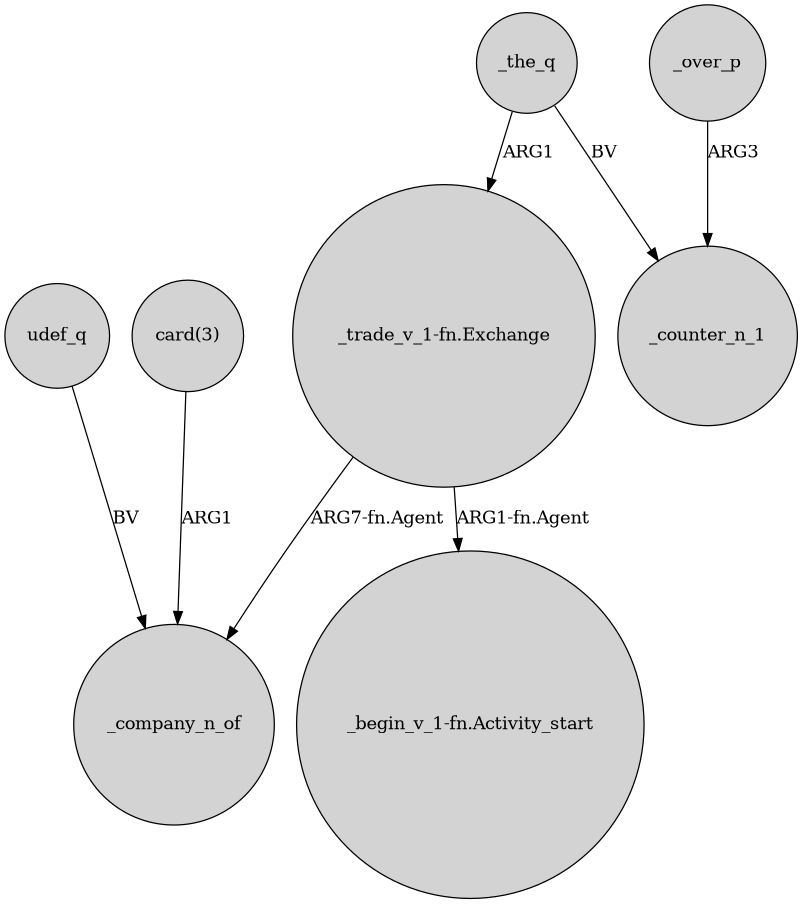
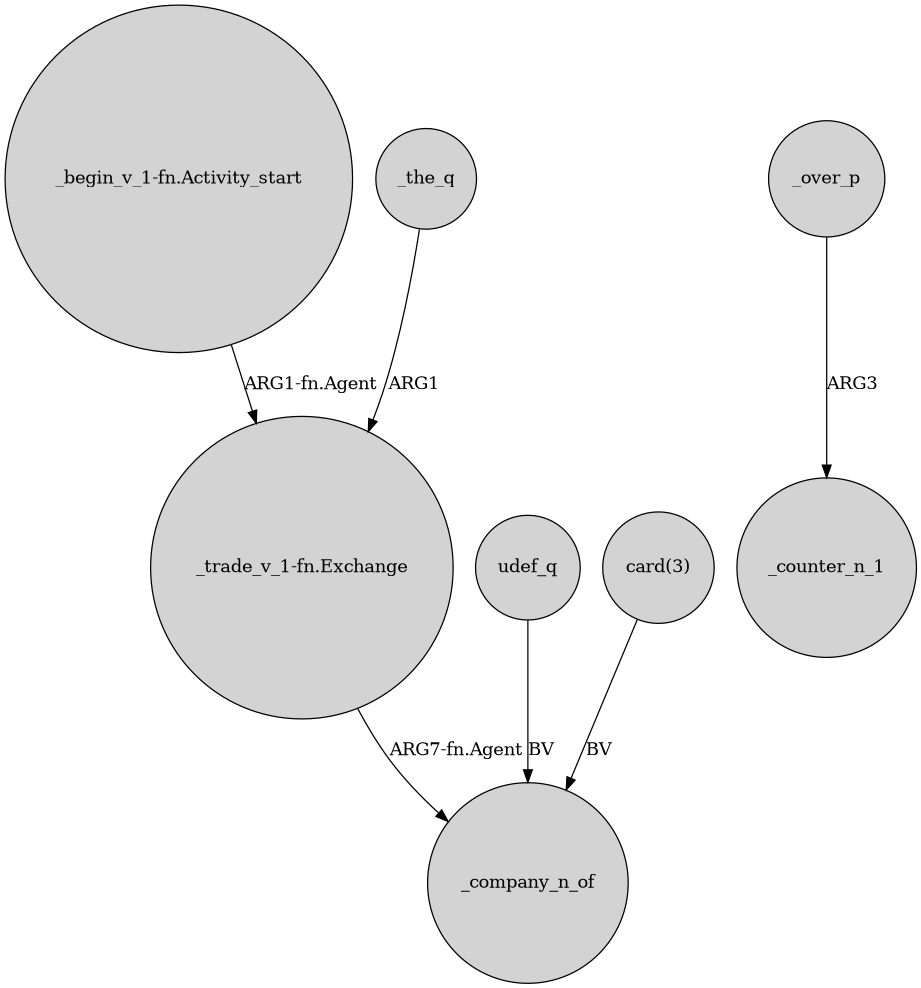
edge "_the_q" -> "_counter_n_1": removed, label "BV"
edge "_trade_v_1-fn.Exchange" -> "_begin_v_1-fn.Activity_start": reversed
edge "card(3)" -> "_company_n_of": label "ARG1" -> "BV"
